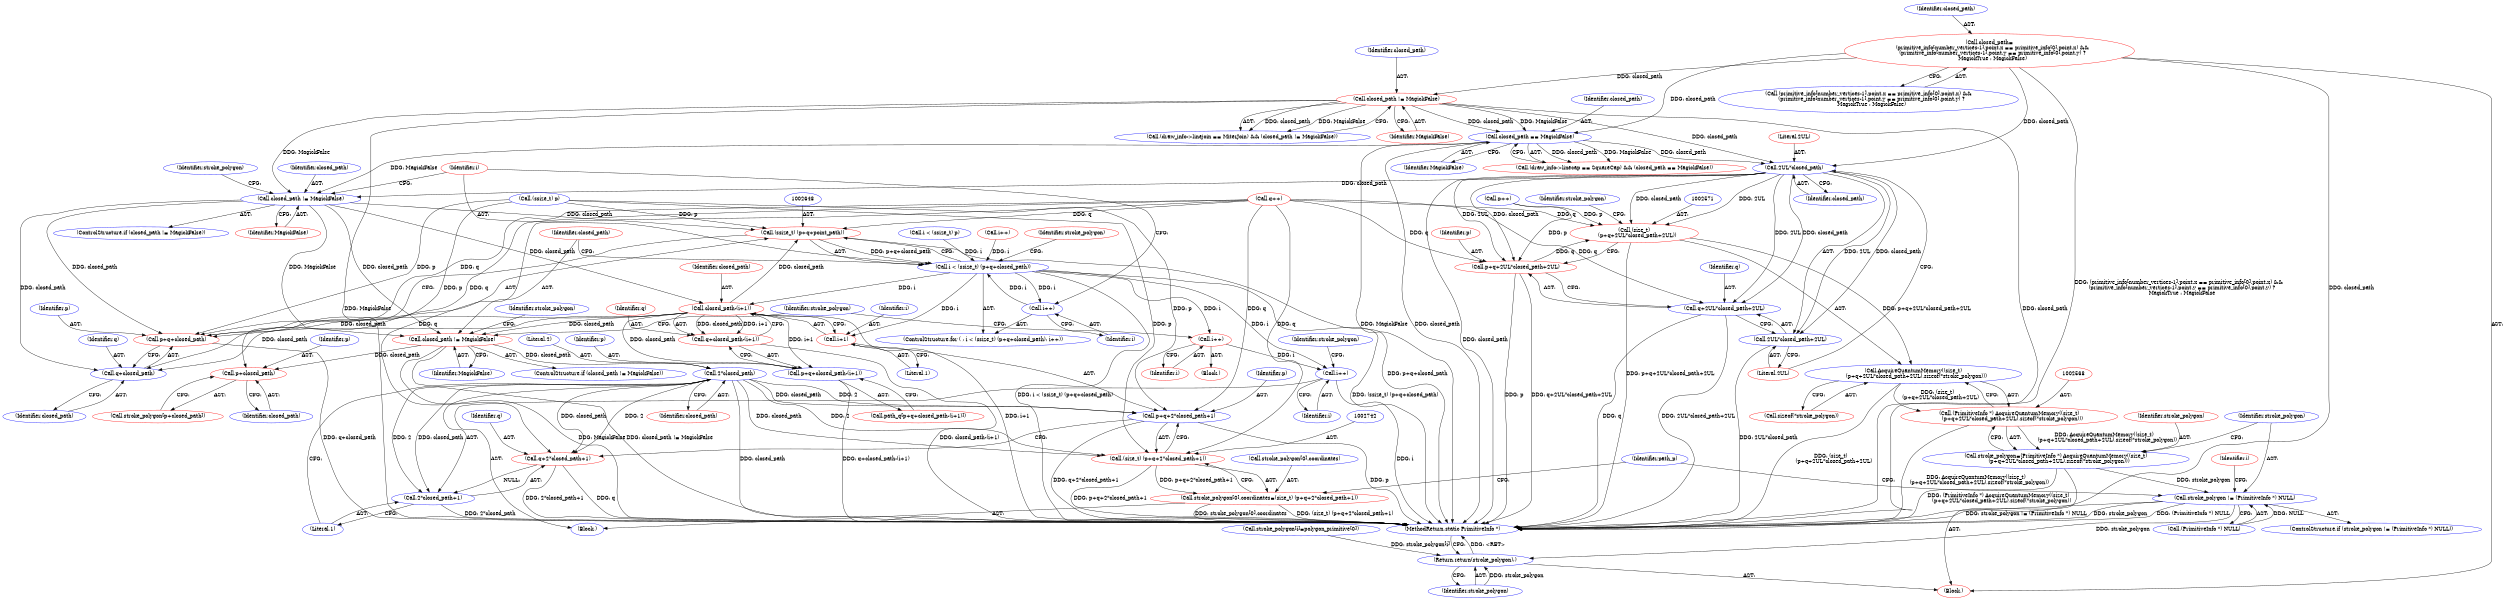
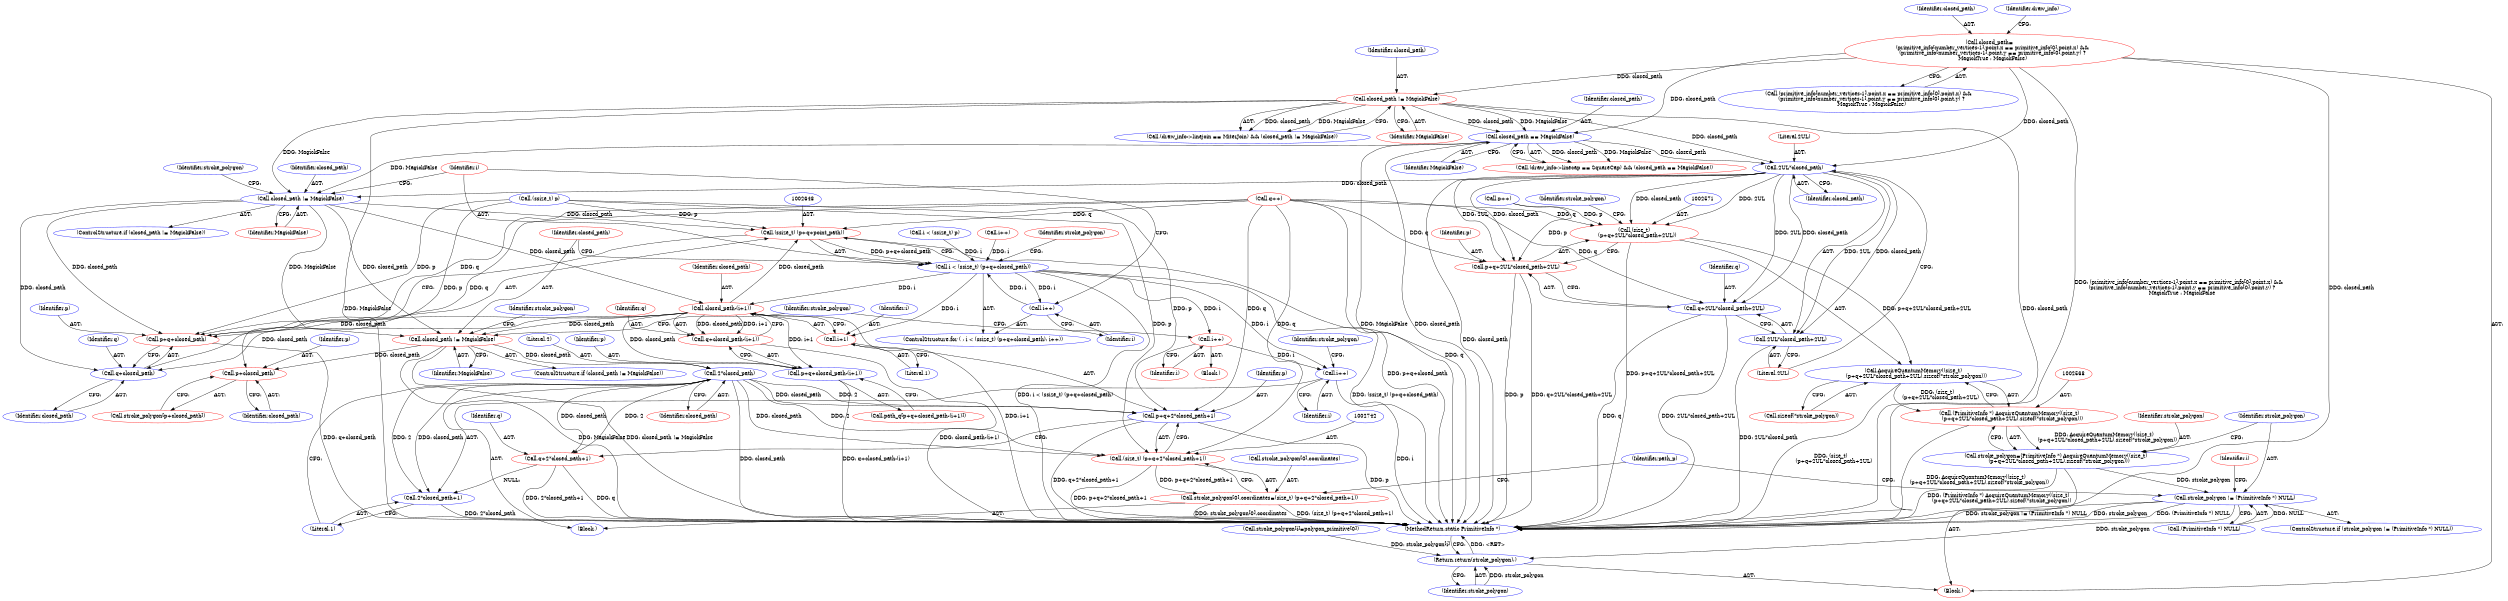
node "(Identifier,draw_info)": added
edge "(Call,q++)" -> "(Call,q+2*closed_path+1)": now "(Call,q++)" -> "(MethodReturn,static PrimitiveInfo *)"
edge "(Call,p+q+2UL*closed_path+2UL)" -> "(Call,(size_t) (p+q+2UL*closed_path+2UL))": label "DDG: q" -> "AST: "
edge "(Call,2*closed_path+1)" -> "(Call,q+2*closed_path+1)": removed, label "AST:"
